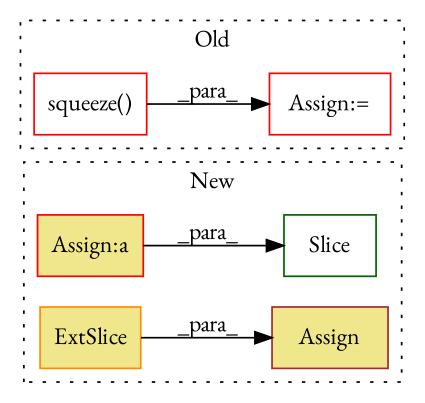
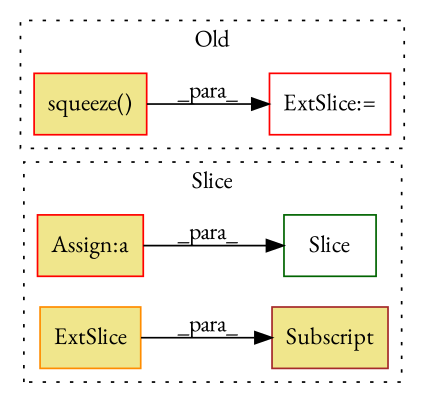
node "squeeze()": fillcolor white -> khaki
node "Assign:=": label "Assign:=" -> "ExtSlice:="
cluster "New": label "New" -> "Slice"
node "Assign": label "Assign" -> "Subscript"
